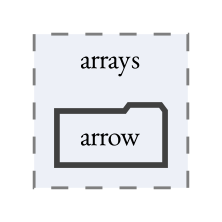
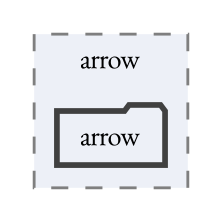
cluster "arrays": label "arrays" -> "arrow"
